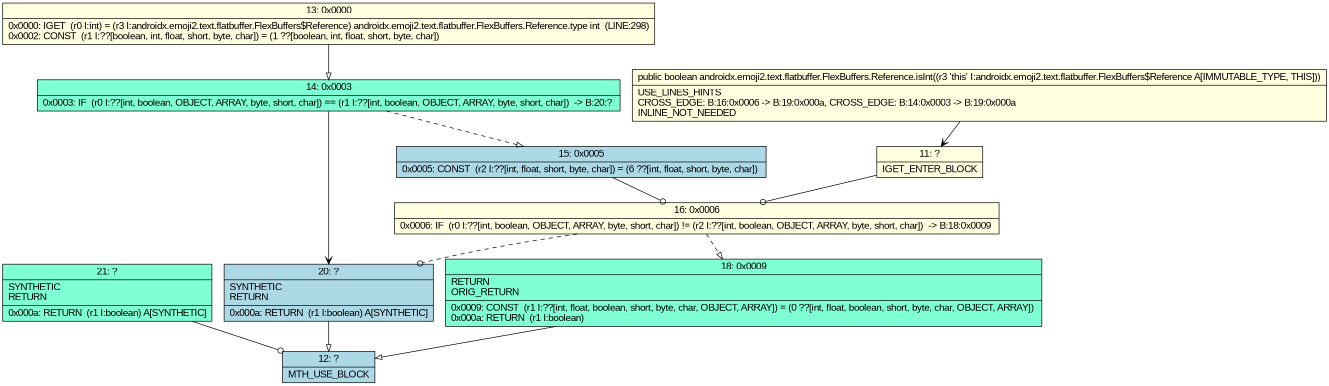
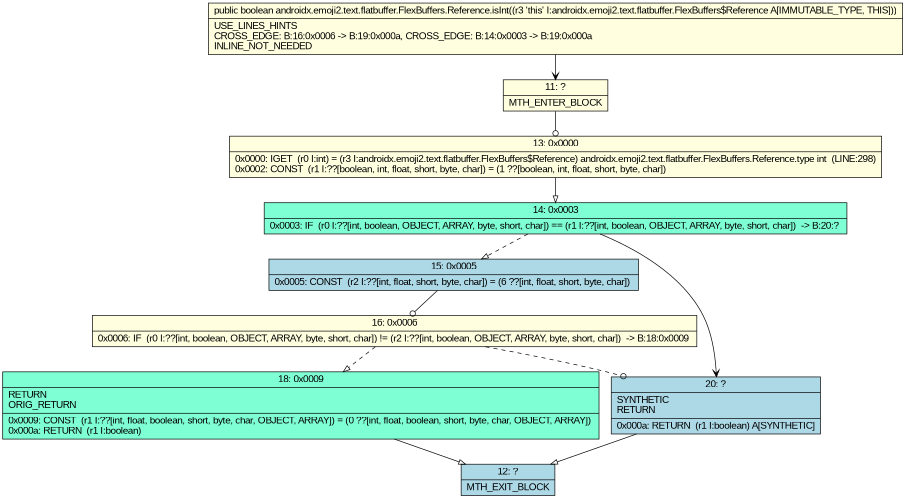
node "11: ?": text "IGET_ENTER_BLOCK" -> "MTH_ENTER_BLOCK"
edge "11: ?" -> "16: 0x0006": now "11: ?" -> "13: 0x0000"
node "21: ?": removed
node "12: ?": text "MTH_USE_BLOCK" -> "MTH_EXIT_BLOCK"
